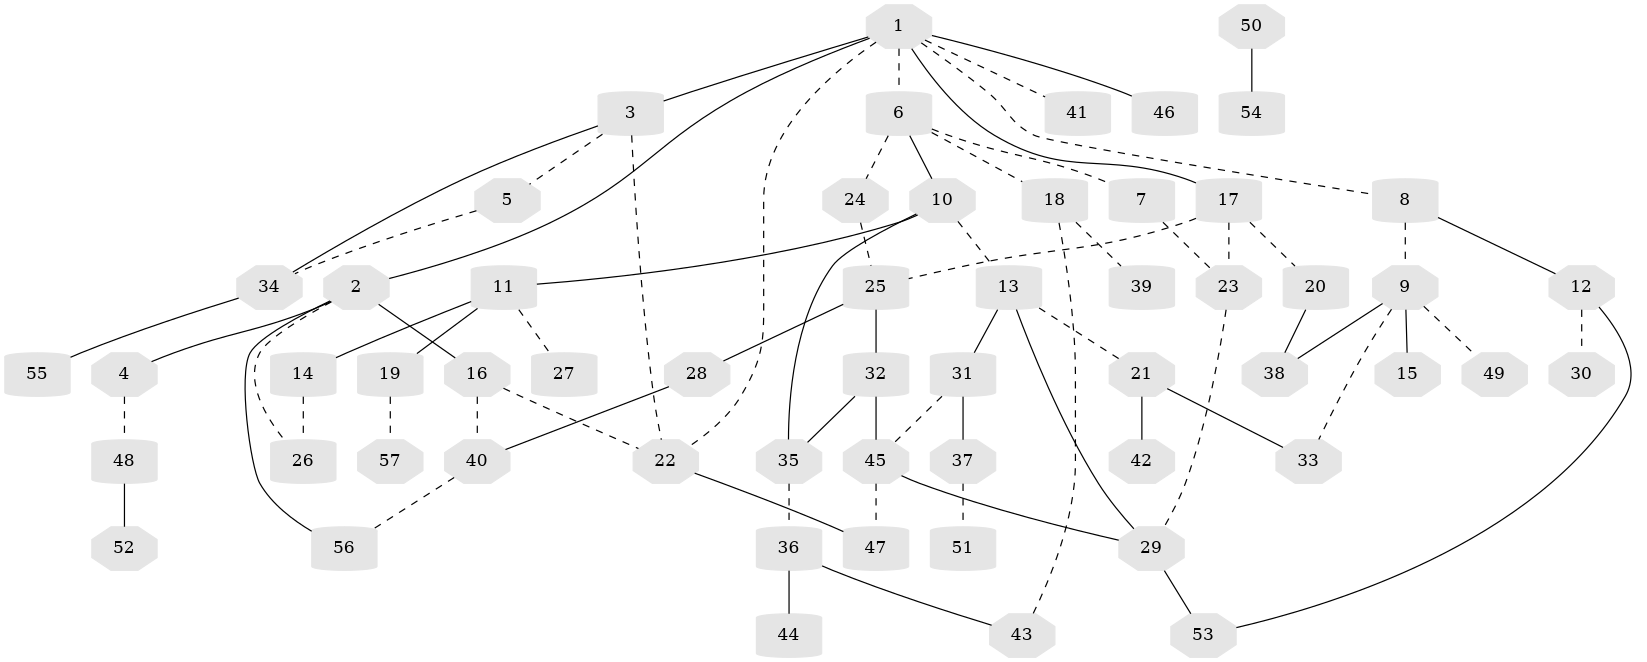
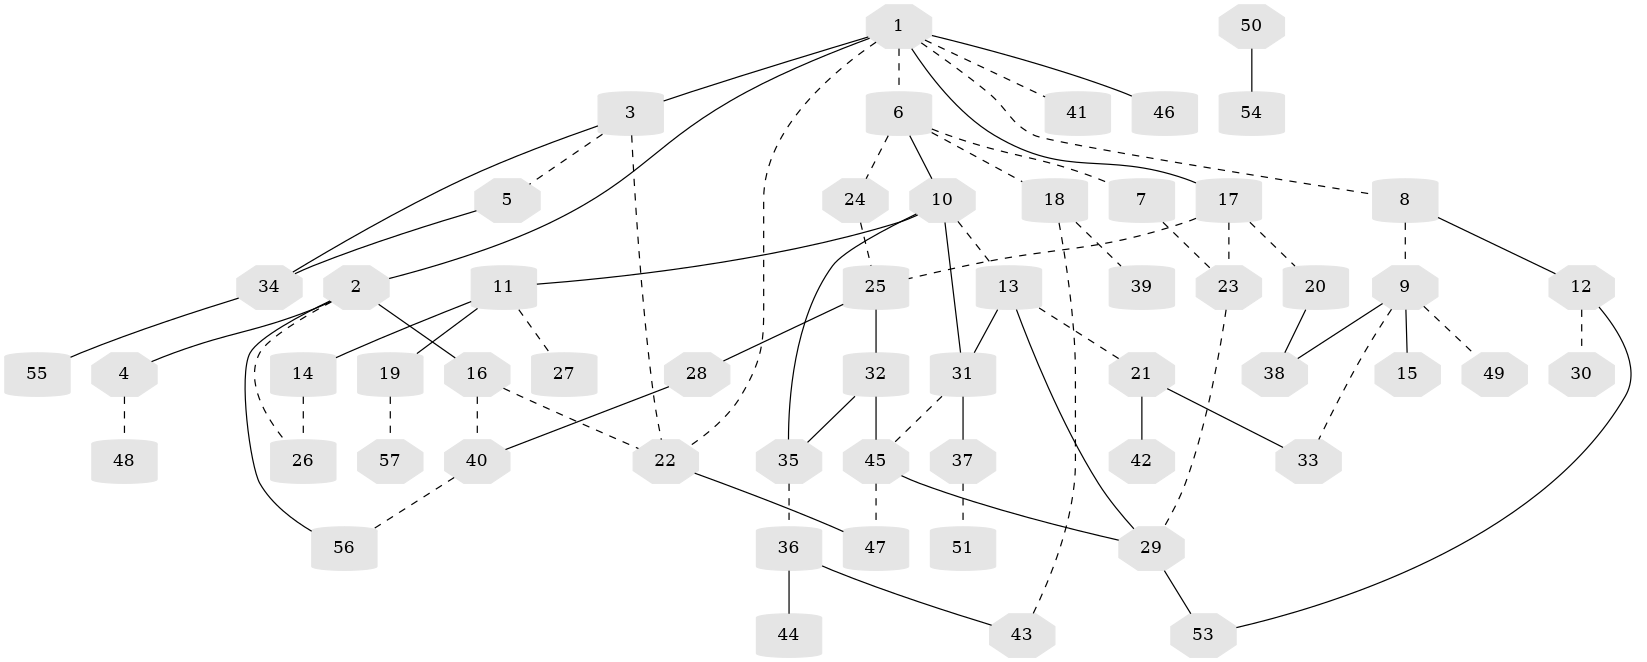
edge "5" -- "34": style dashed -> solid
edge "10" -- "31": added
node "52": removed
